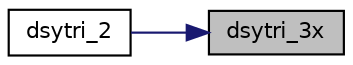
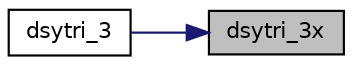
node "dsytri_2": label "dsytri_2" -> "dsytri_3"
